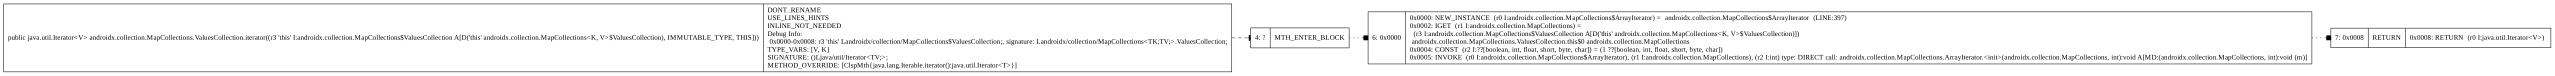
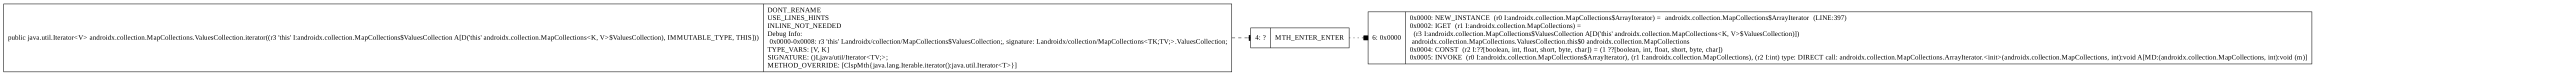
node "4: ?": text "MTH_ENTER_BLOCK" -> "MTH_ENTER_ENTER"
node "7: 0x0008": removed
